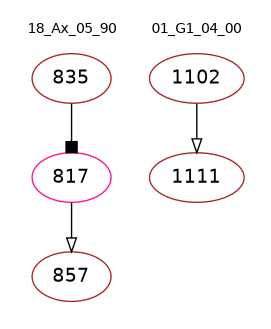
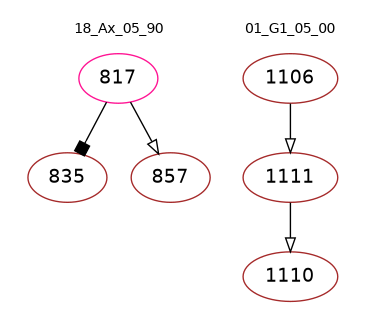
cluster "01_G1_04_00": label "01_G1_04_00" -> "01_G1_05_00"
node "1102": label "1102" -> "1106"
edge "835" -> "817": reversed
node "1110": added
